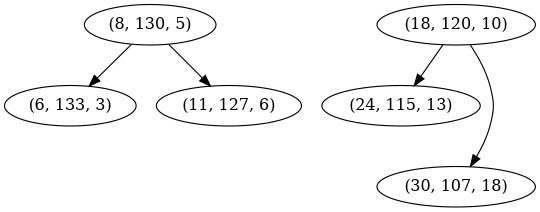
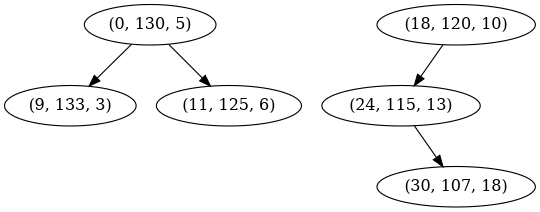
node "(8, 130, 5)": label "(8, 130, 5)" -> "(0, 130, 5)"
edge "(18, 120, 10)" -> "(30, 107, 18)": now "(24, 115, 13)" -> "(30, 107, 18)"
node "(6, 133, 3)": label "(6, 133, 3)" -> "(9, 133, 3)"
node "(11, 127, 6)": label "(11, 127, 6)" -> "(11, 125, 6)"
